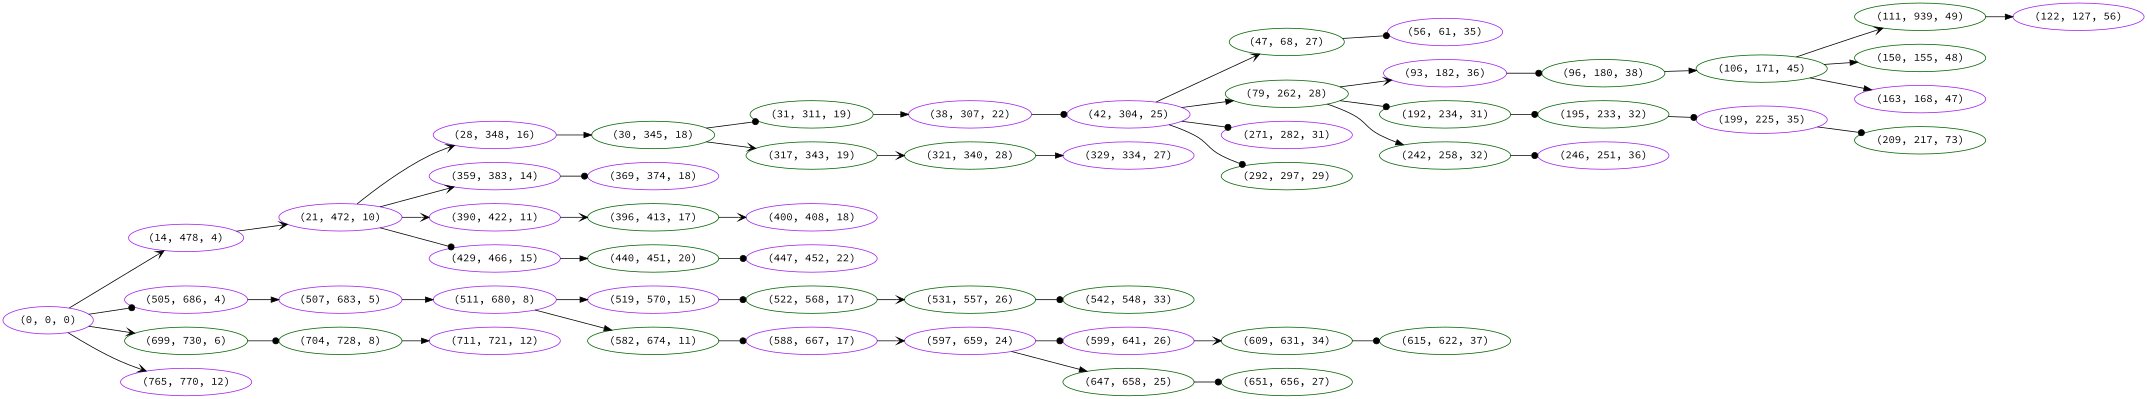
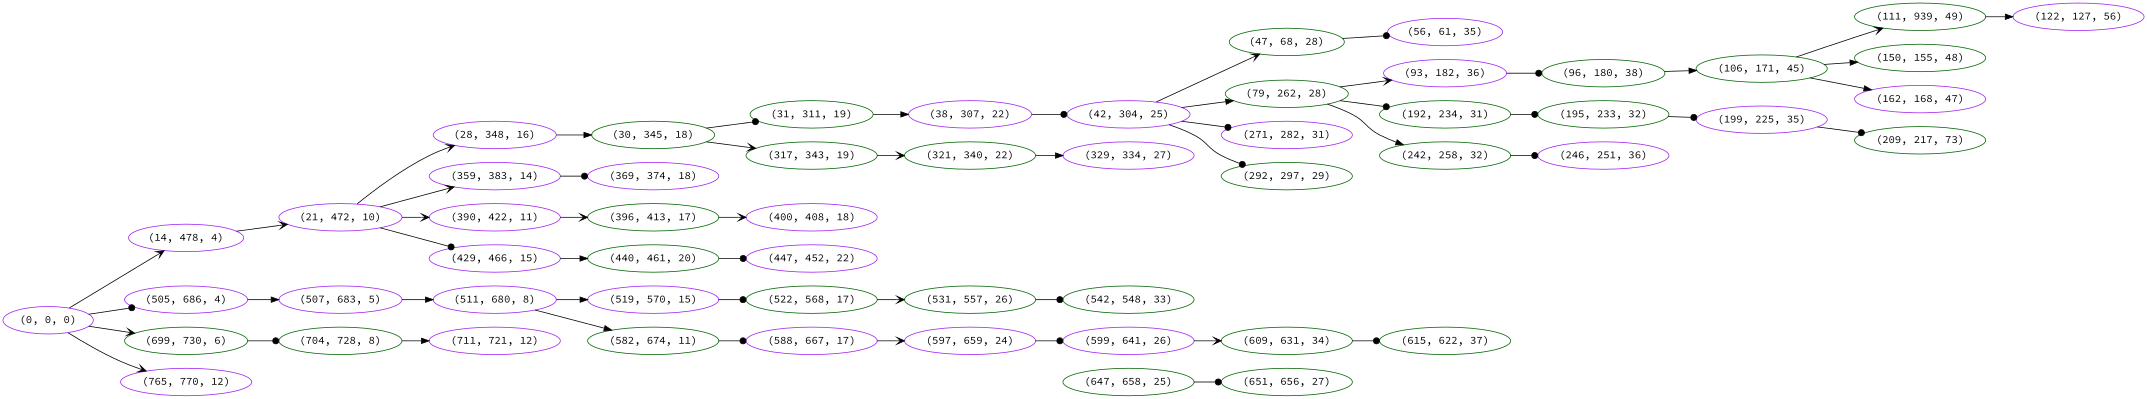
node "(47, 68, 27)": label "(47, 68, 27)" -> "(47, 68, 28)"
node "(163, 168, 47)": label "(163, 168, 47)" -> "(162, 168, 47)"
node "(321, 340, 28)": label "(321, 340, 28)" -> "(321, 340, 22)"
node "(440, 451, 20)": label "(440, 451, 20)" -> "(440, 461, 20)"
edge "(597, 659, 24)" -> "(647, 658, 25)": removed
